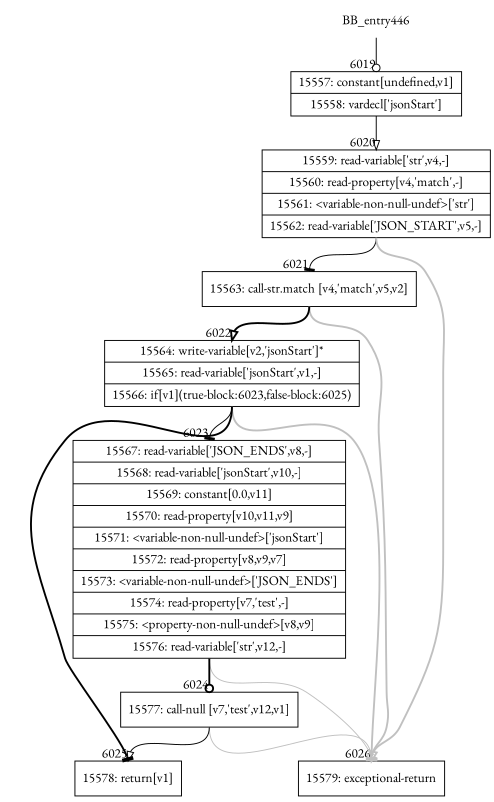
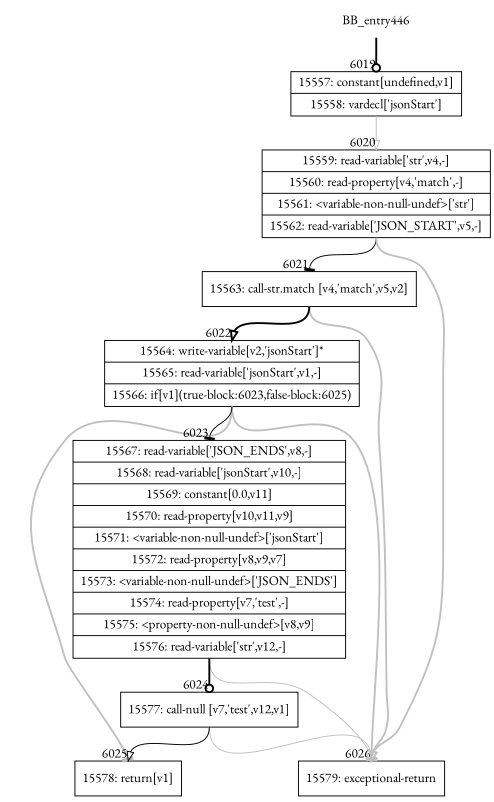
edge "BB_entry446" -> "15557: constant[undefined,v1]": style solid -> bold
edge "15557: constant[undefined,v1]" -> "15559: read-variable['str',v4,-]": color black -> gray
edge "15564: write-variable[v2,'jsonStart']*" -> "15578: return[v1]": color black -> gray
